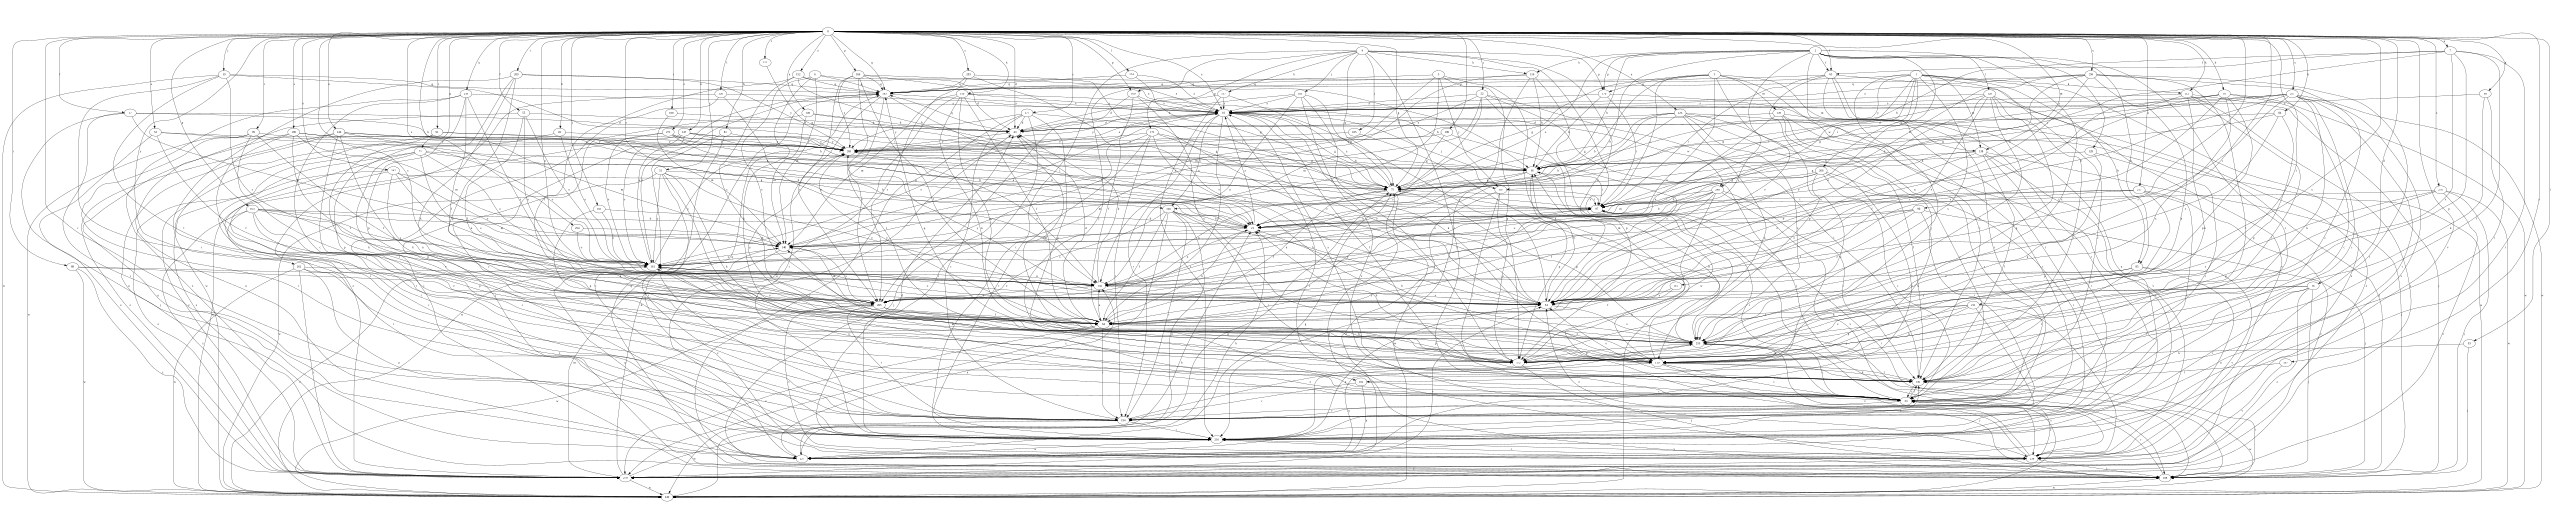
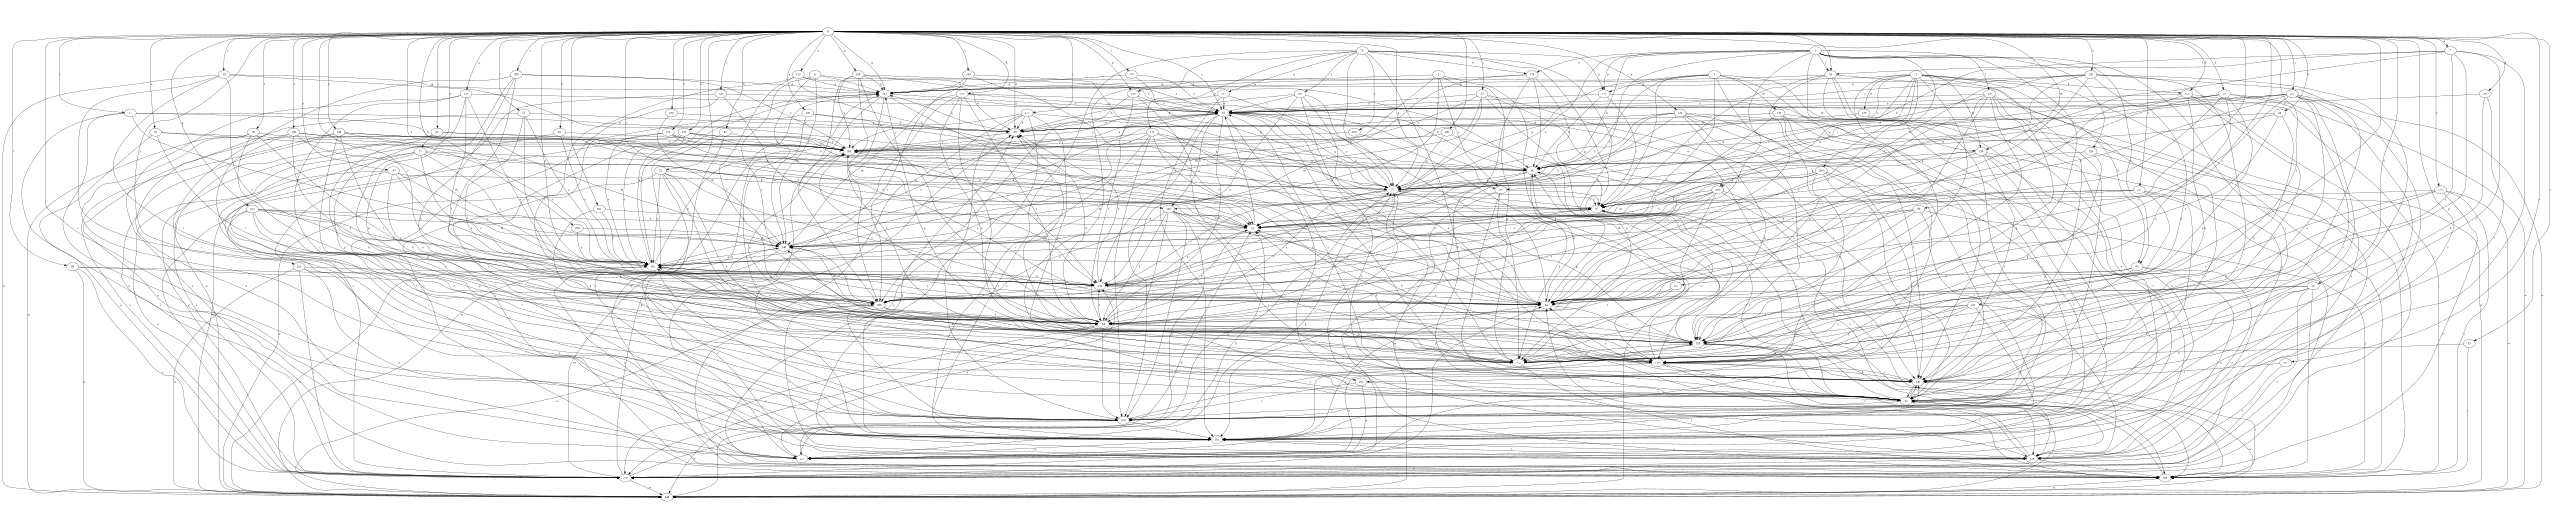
node "212": removed
node "239": added
